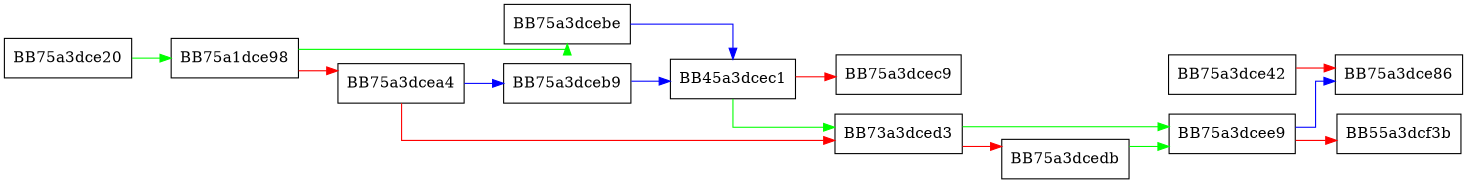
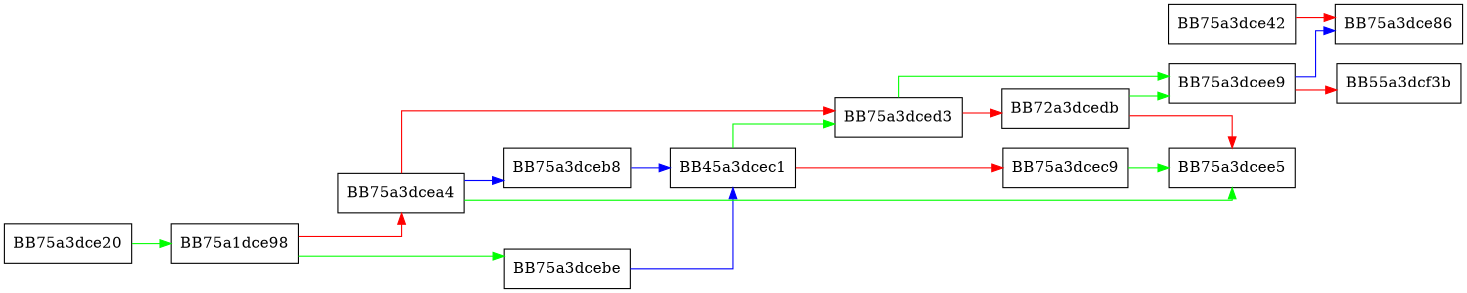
node "BB75a3dceb9": label "BB75a3dceb9" -> "BB75a3dceb8"
node "BB73a3dced3": label "BB73a3dced3" -> "BB75a3dced3"
node "BB75a3dcedb": label "BB75a3dcedb" -> "BB72a3dcedb"
node "BB75a3dcee5": added
